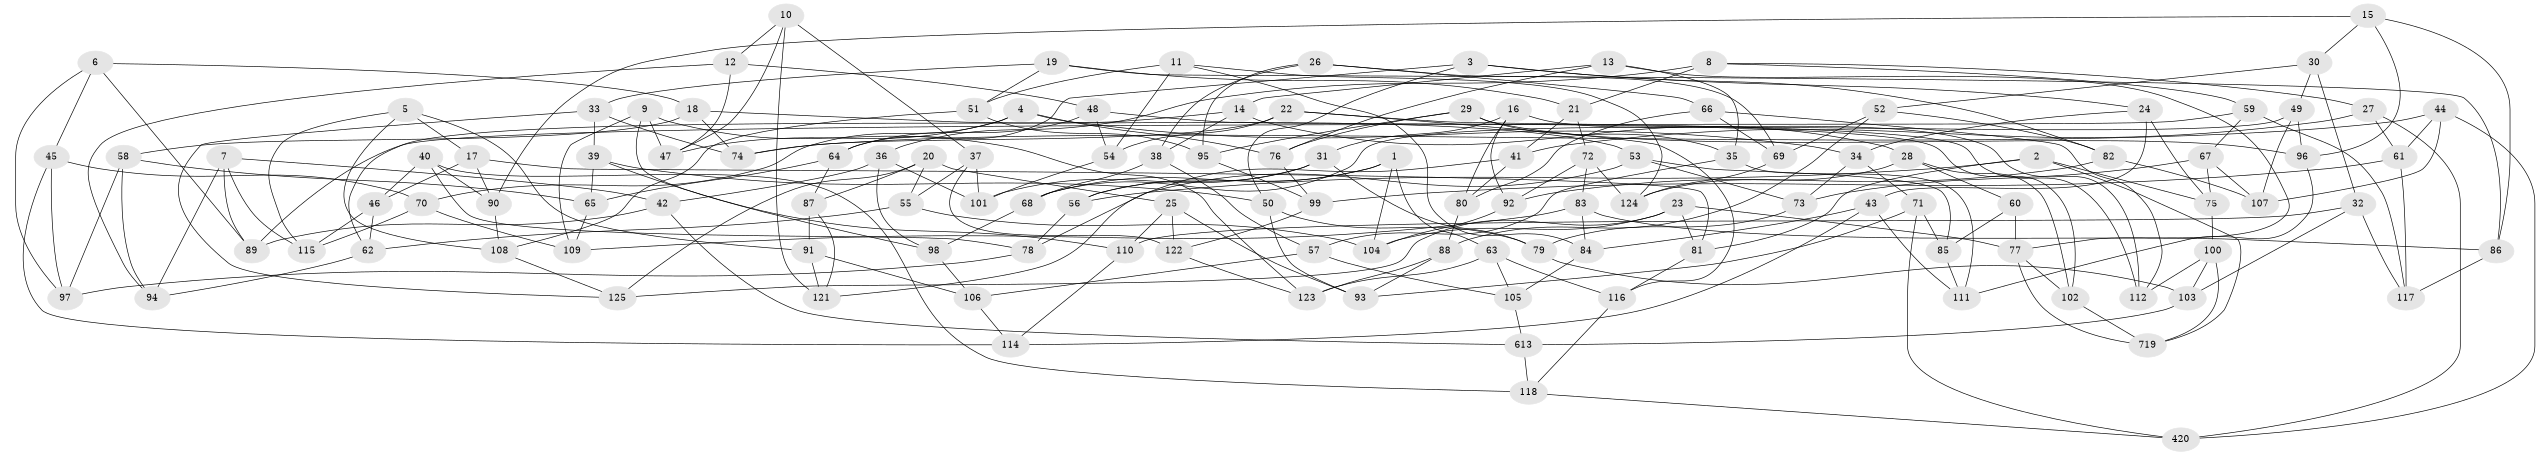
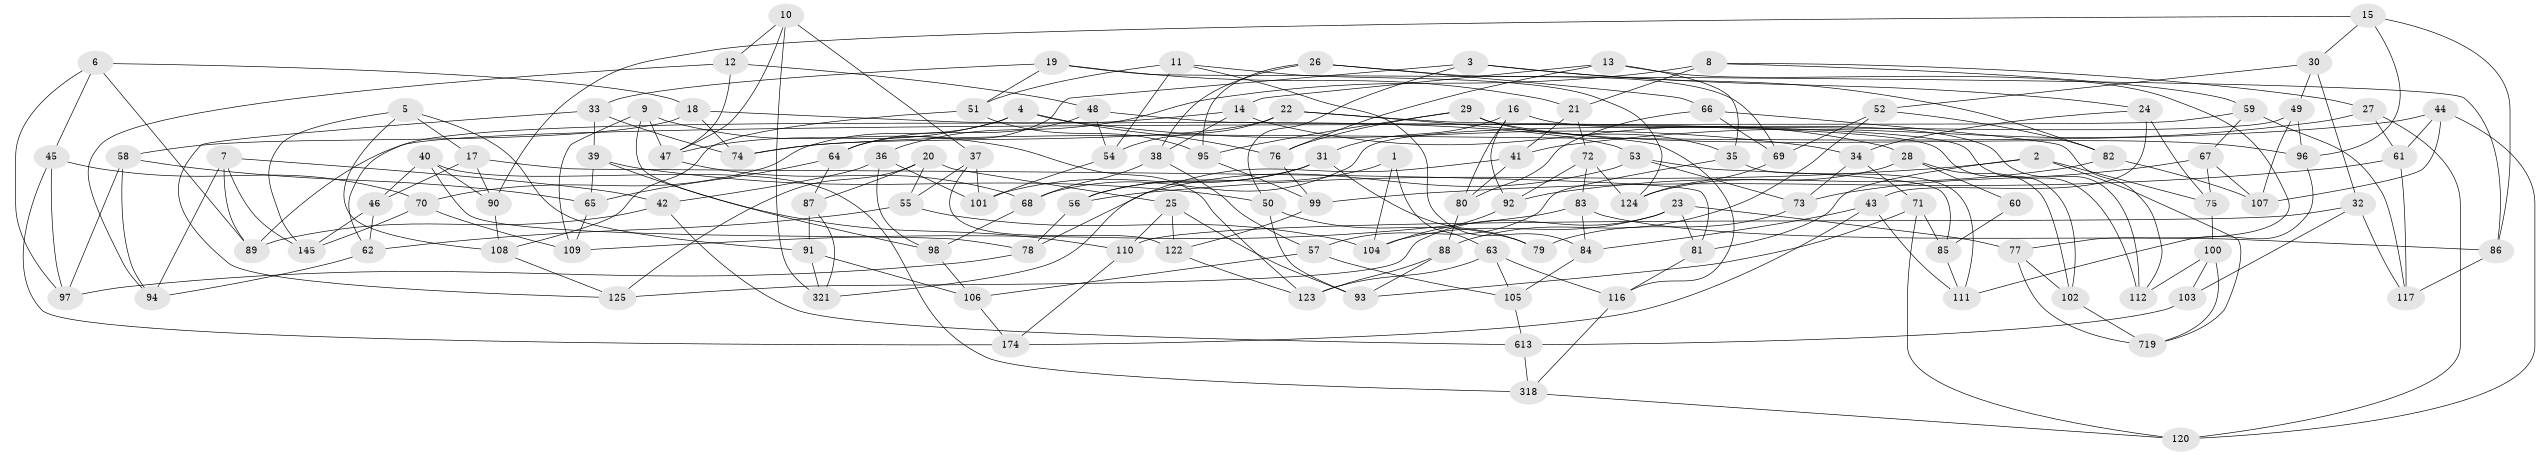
edge "1" -- "68": now "47" -- "68"
edge "60" -- "77": removed
node "115": label "115" -> "145"
edge "79" -- "103": removed
node "121": label "121" -> "321"
node "114": label "114" -> "174"
node "118": label "118" -> "318"
node "420": label "420" -> "120"
